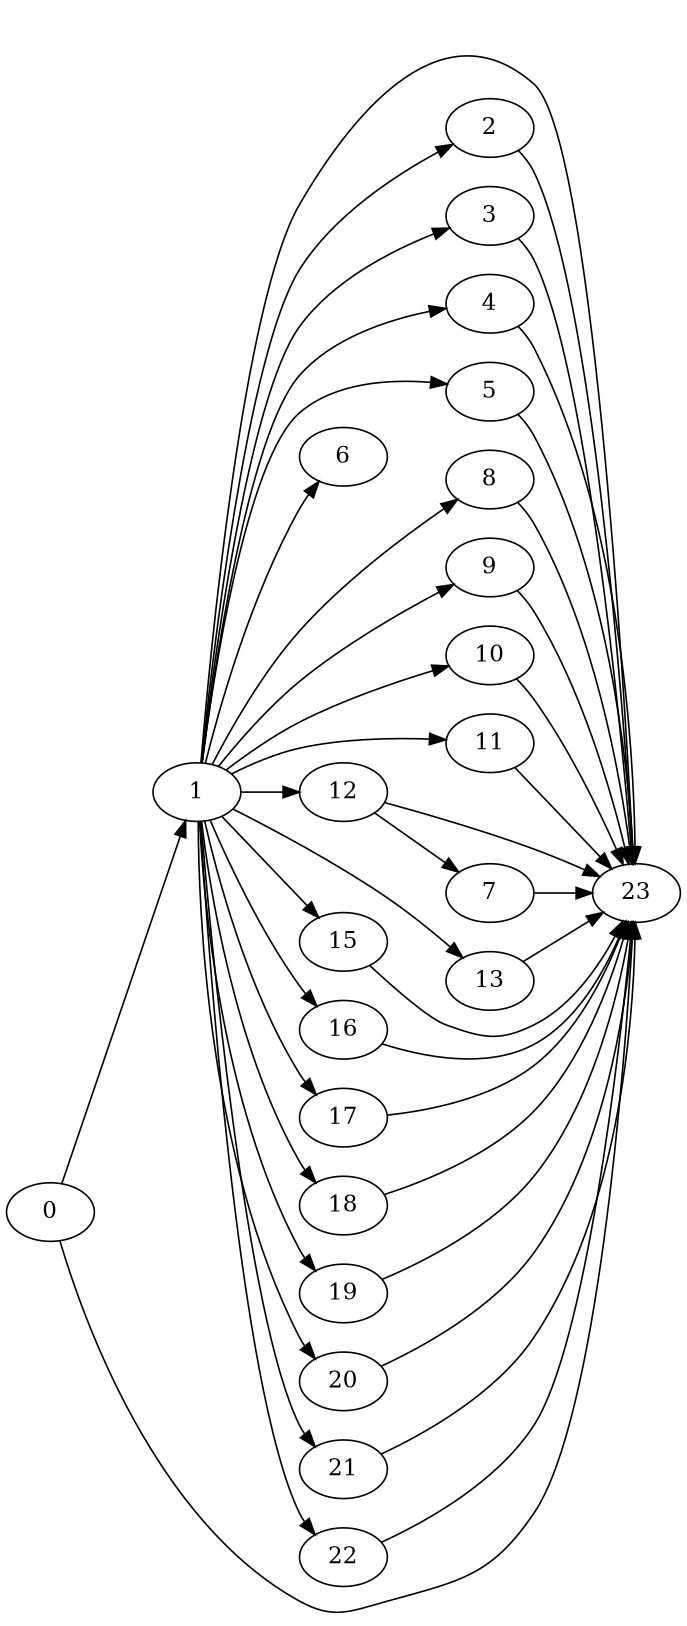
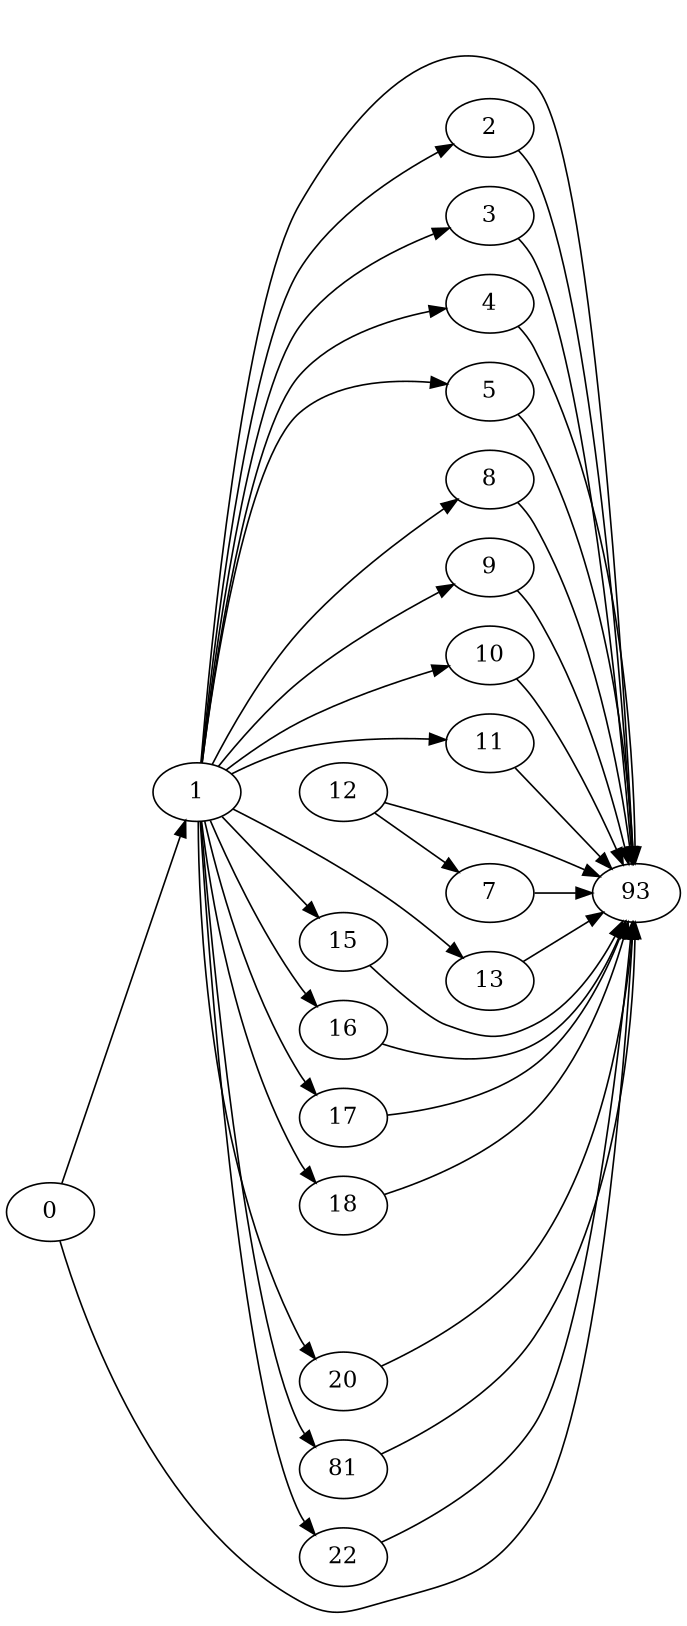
node "6": removed
edge "1" -> "12": removed
node "23": label "23" -> "93"
node "19": removed
node "21": label "21" -> "81"
